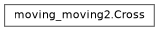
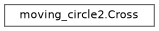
node "moving_moving2.Cross": label "moving_moving2.Cross" -> "moving_circle2.Cross"
